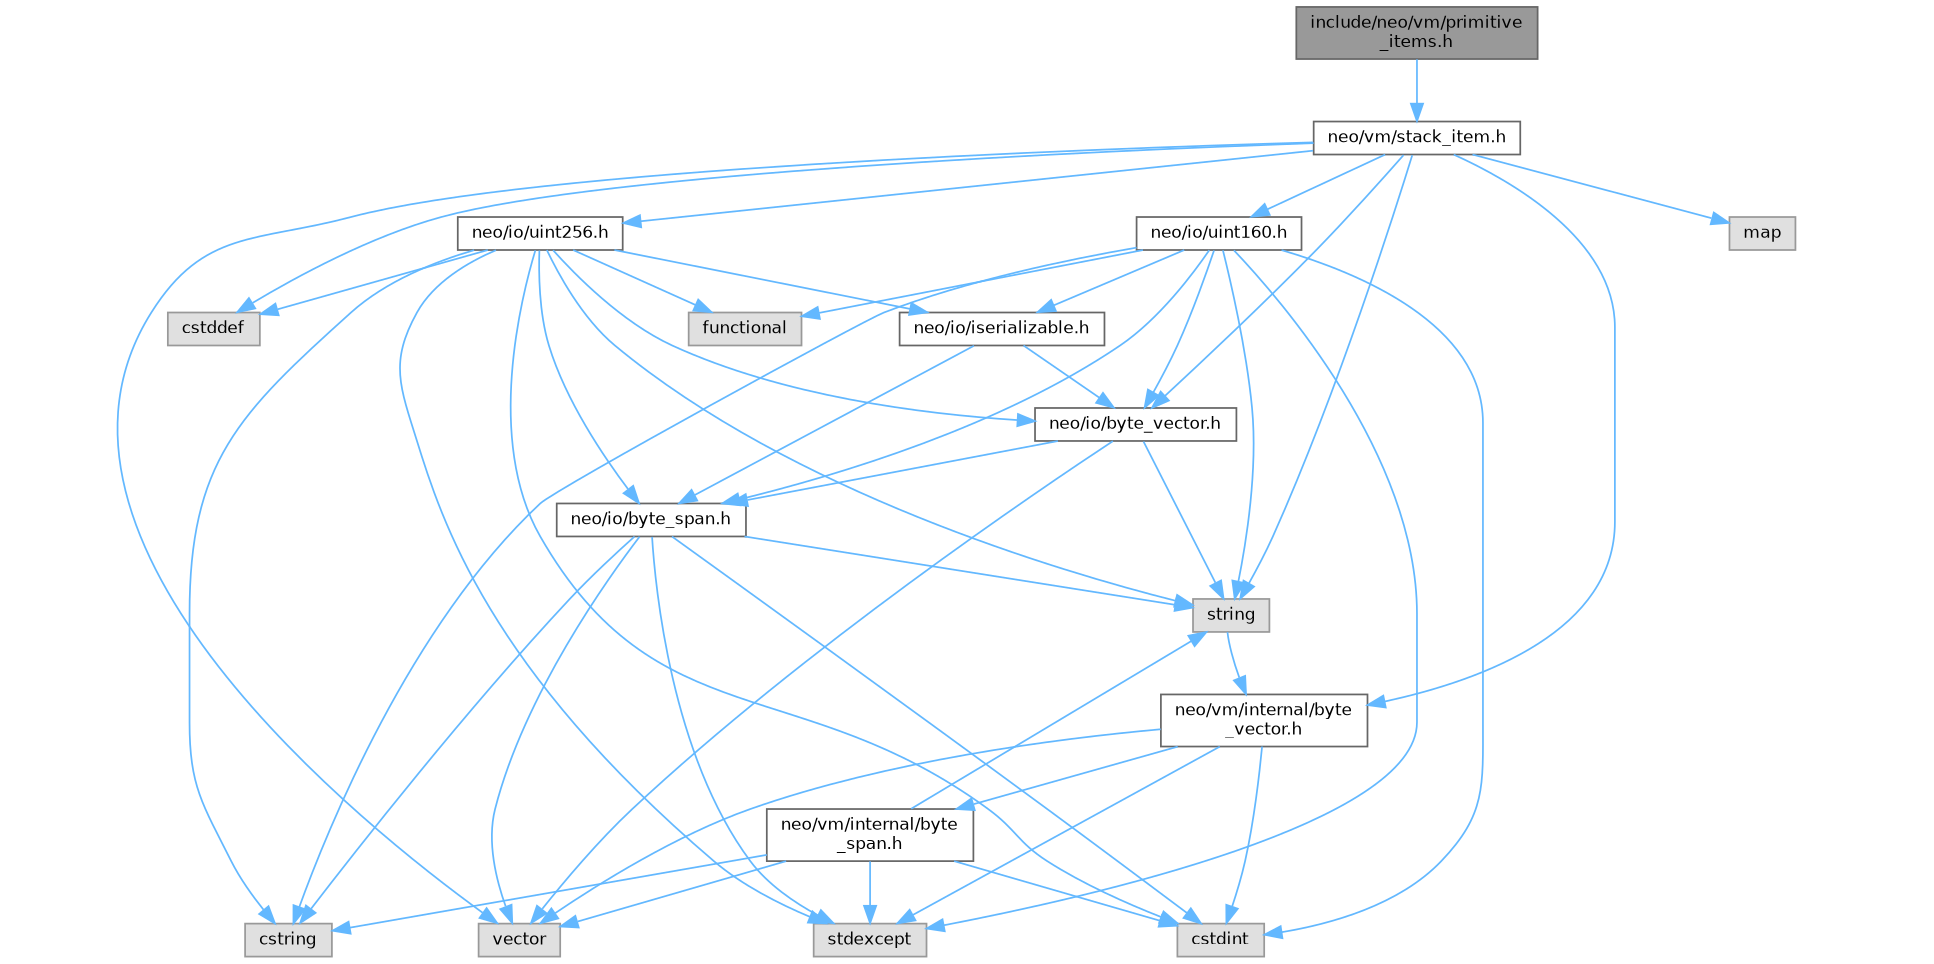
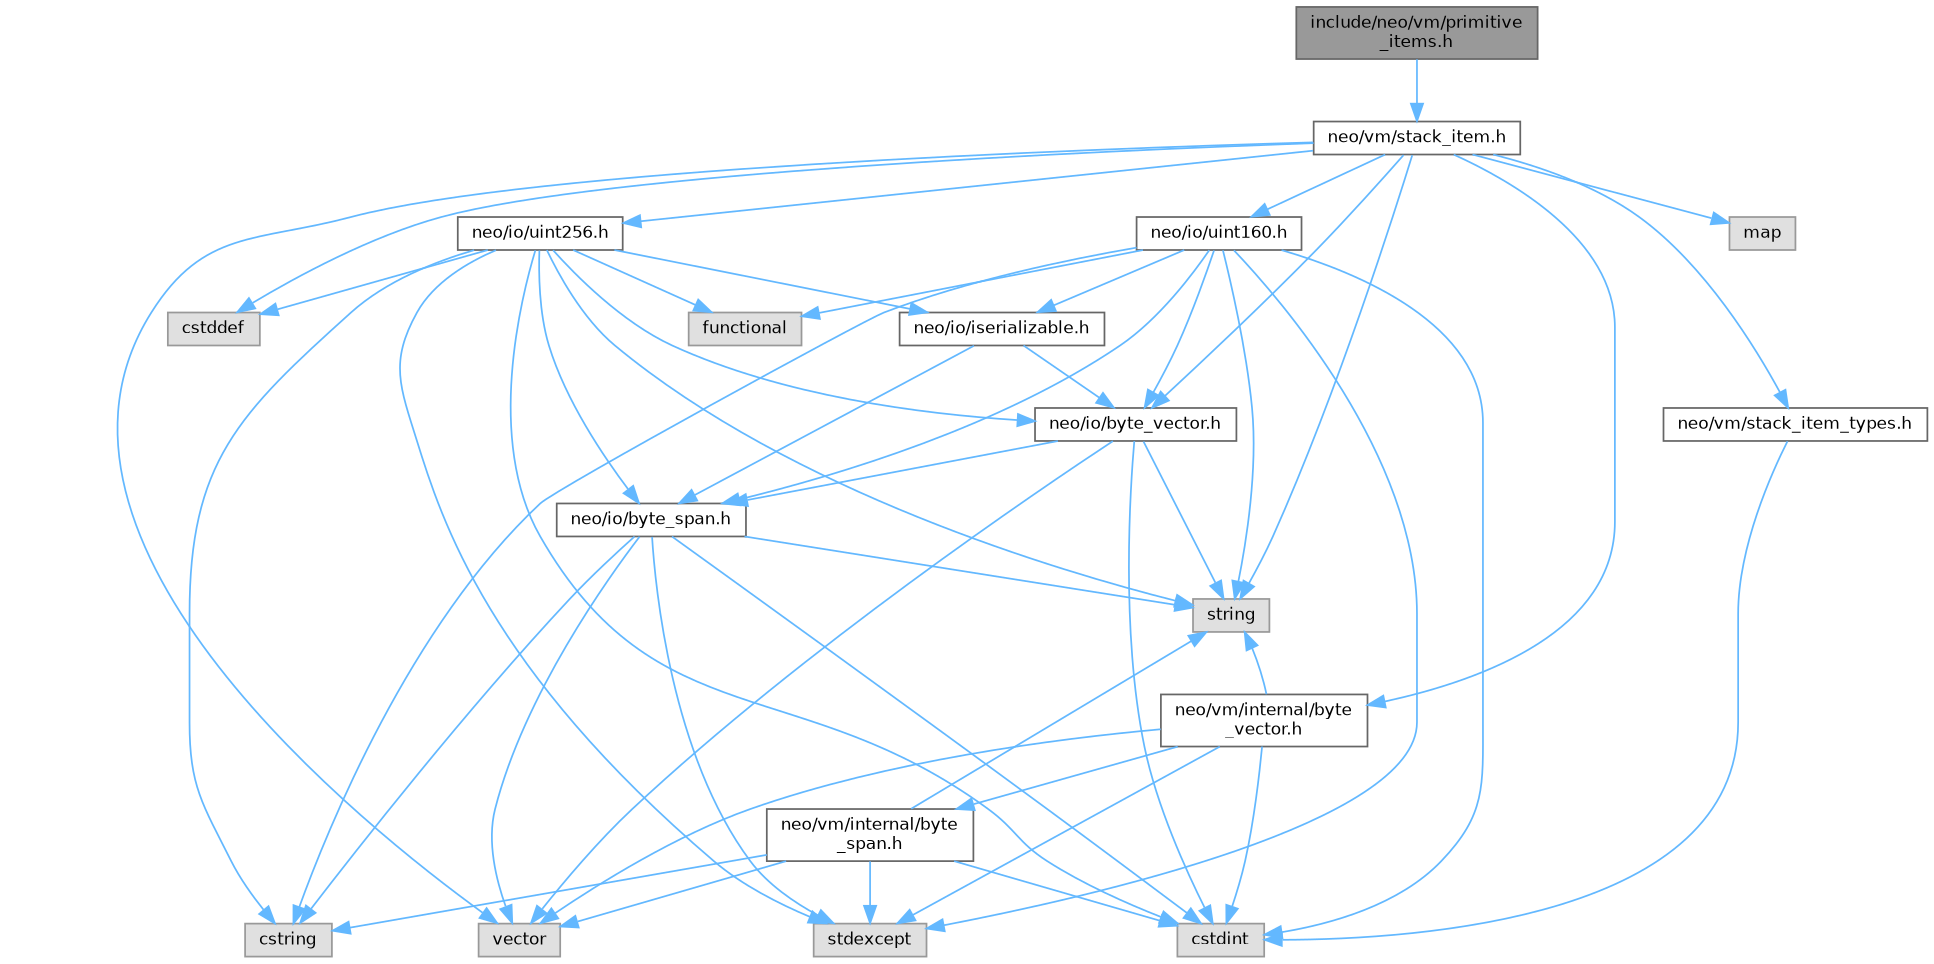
node "neo/vm/stack_item_types.h": added
edge "string" -> "neo/vm/internal/byte _vector.h": reversed
edge "neo/io/byte_vector.h" -> "cstdint": added
